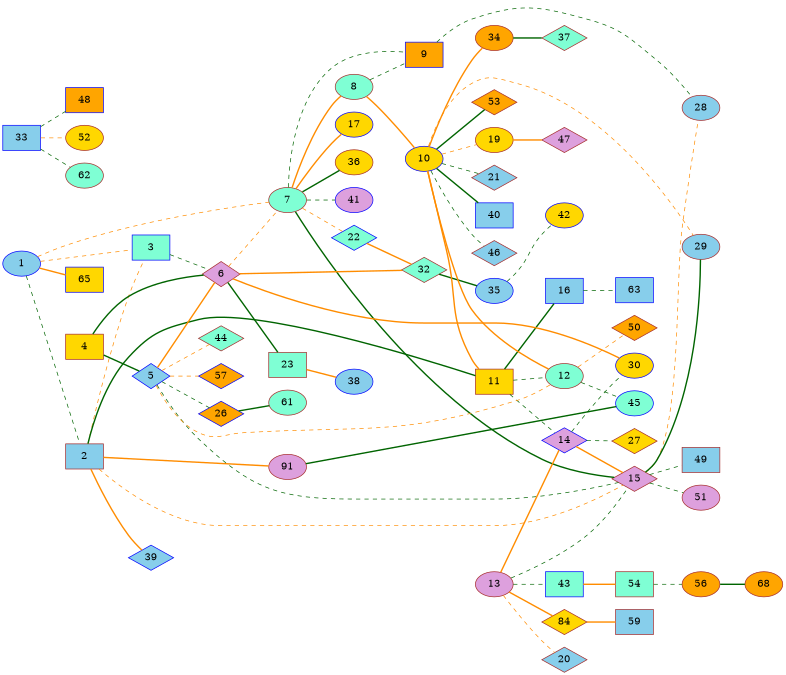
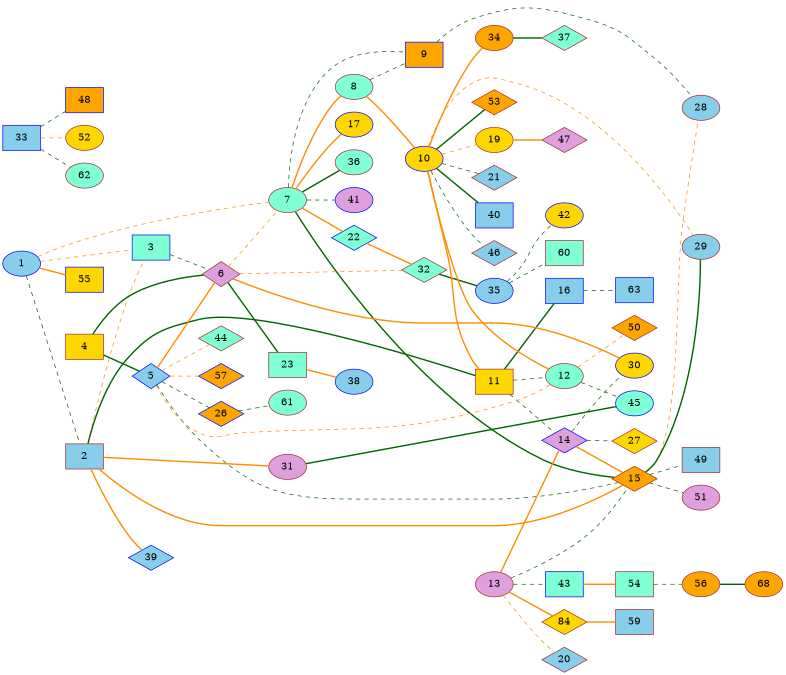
node "36": fillcolor gold -> aquamarine
edge "7" -- "22": style dashed -> bold
node "60": added
edge "32" -- "6": style bold -> dashed
node "65": label "65" -> "55"
edge "61" -- "26": style bold -> dashed
node "91": label "91" -> "31"
node "15": fillcolor plum -> orange
edge "2" -- "15": style dashed -> bold
